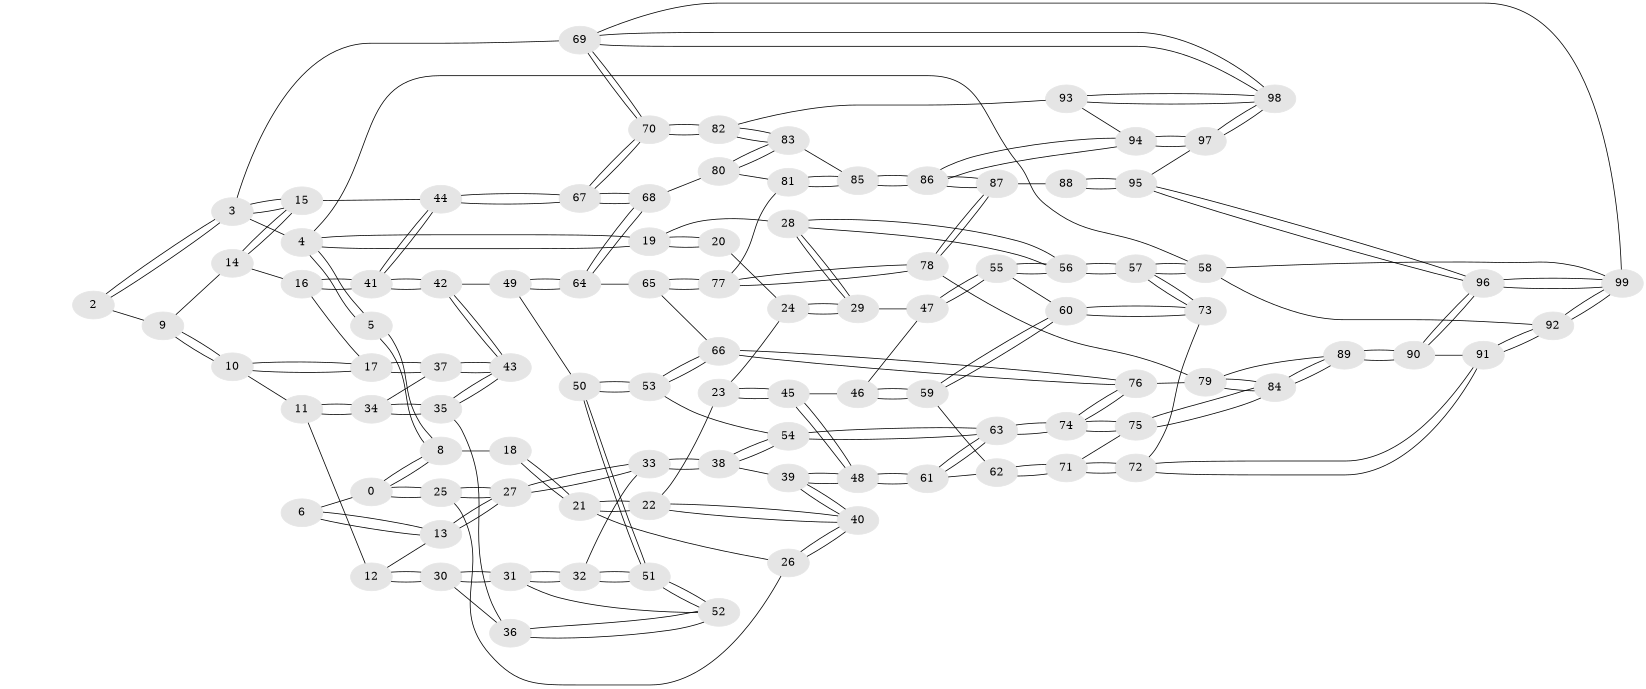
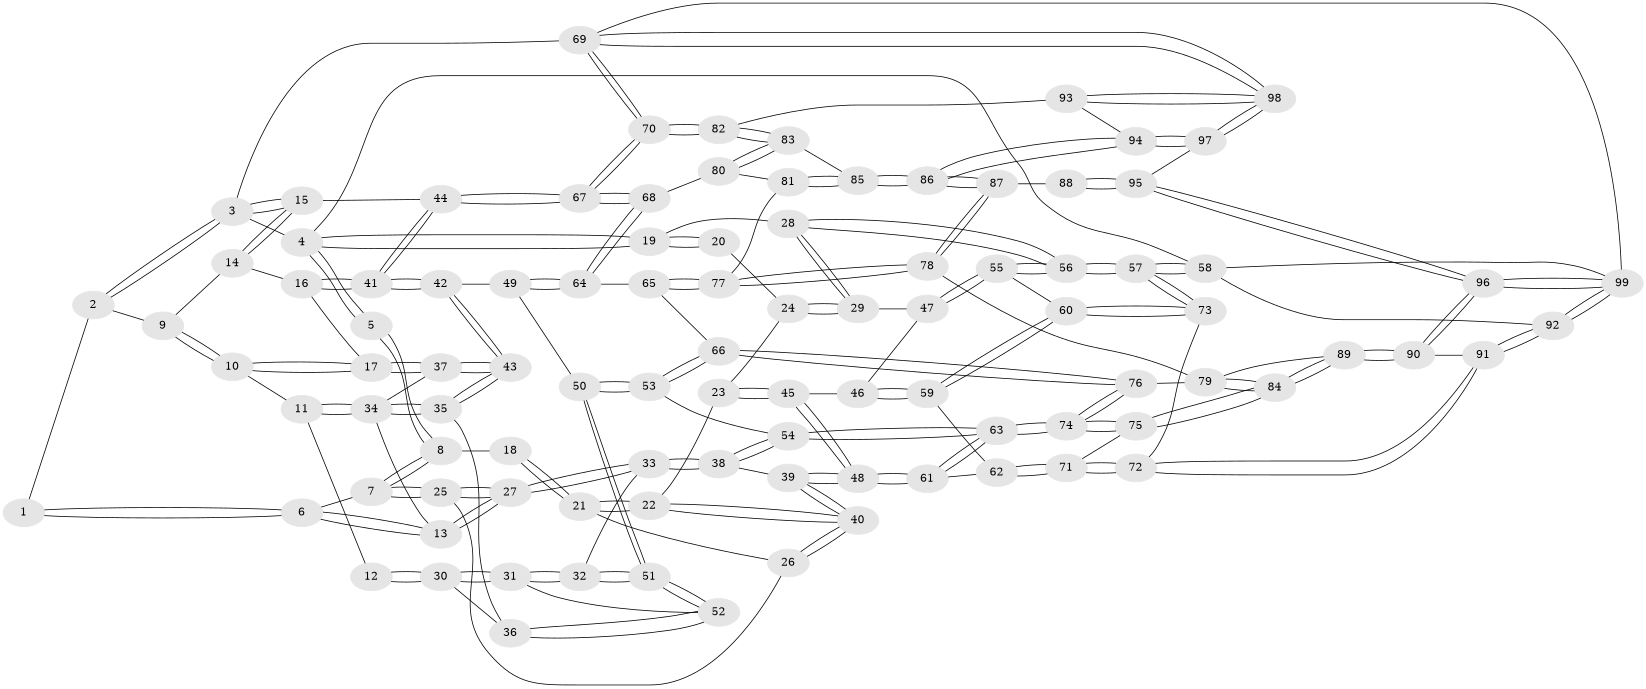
node "0": label "0" -> "7"
node "1": added
edge "13" -- "12": now "13" -- "34"
